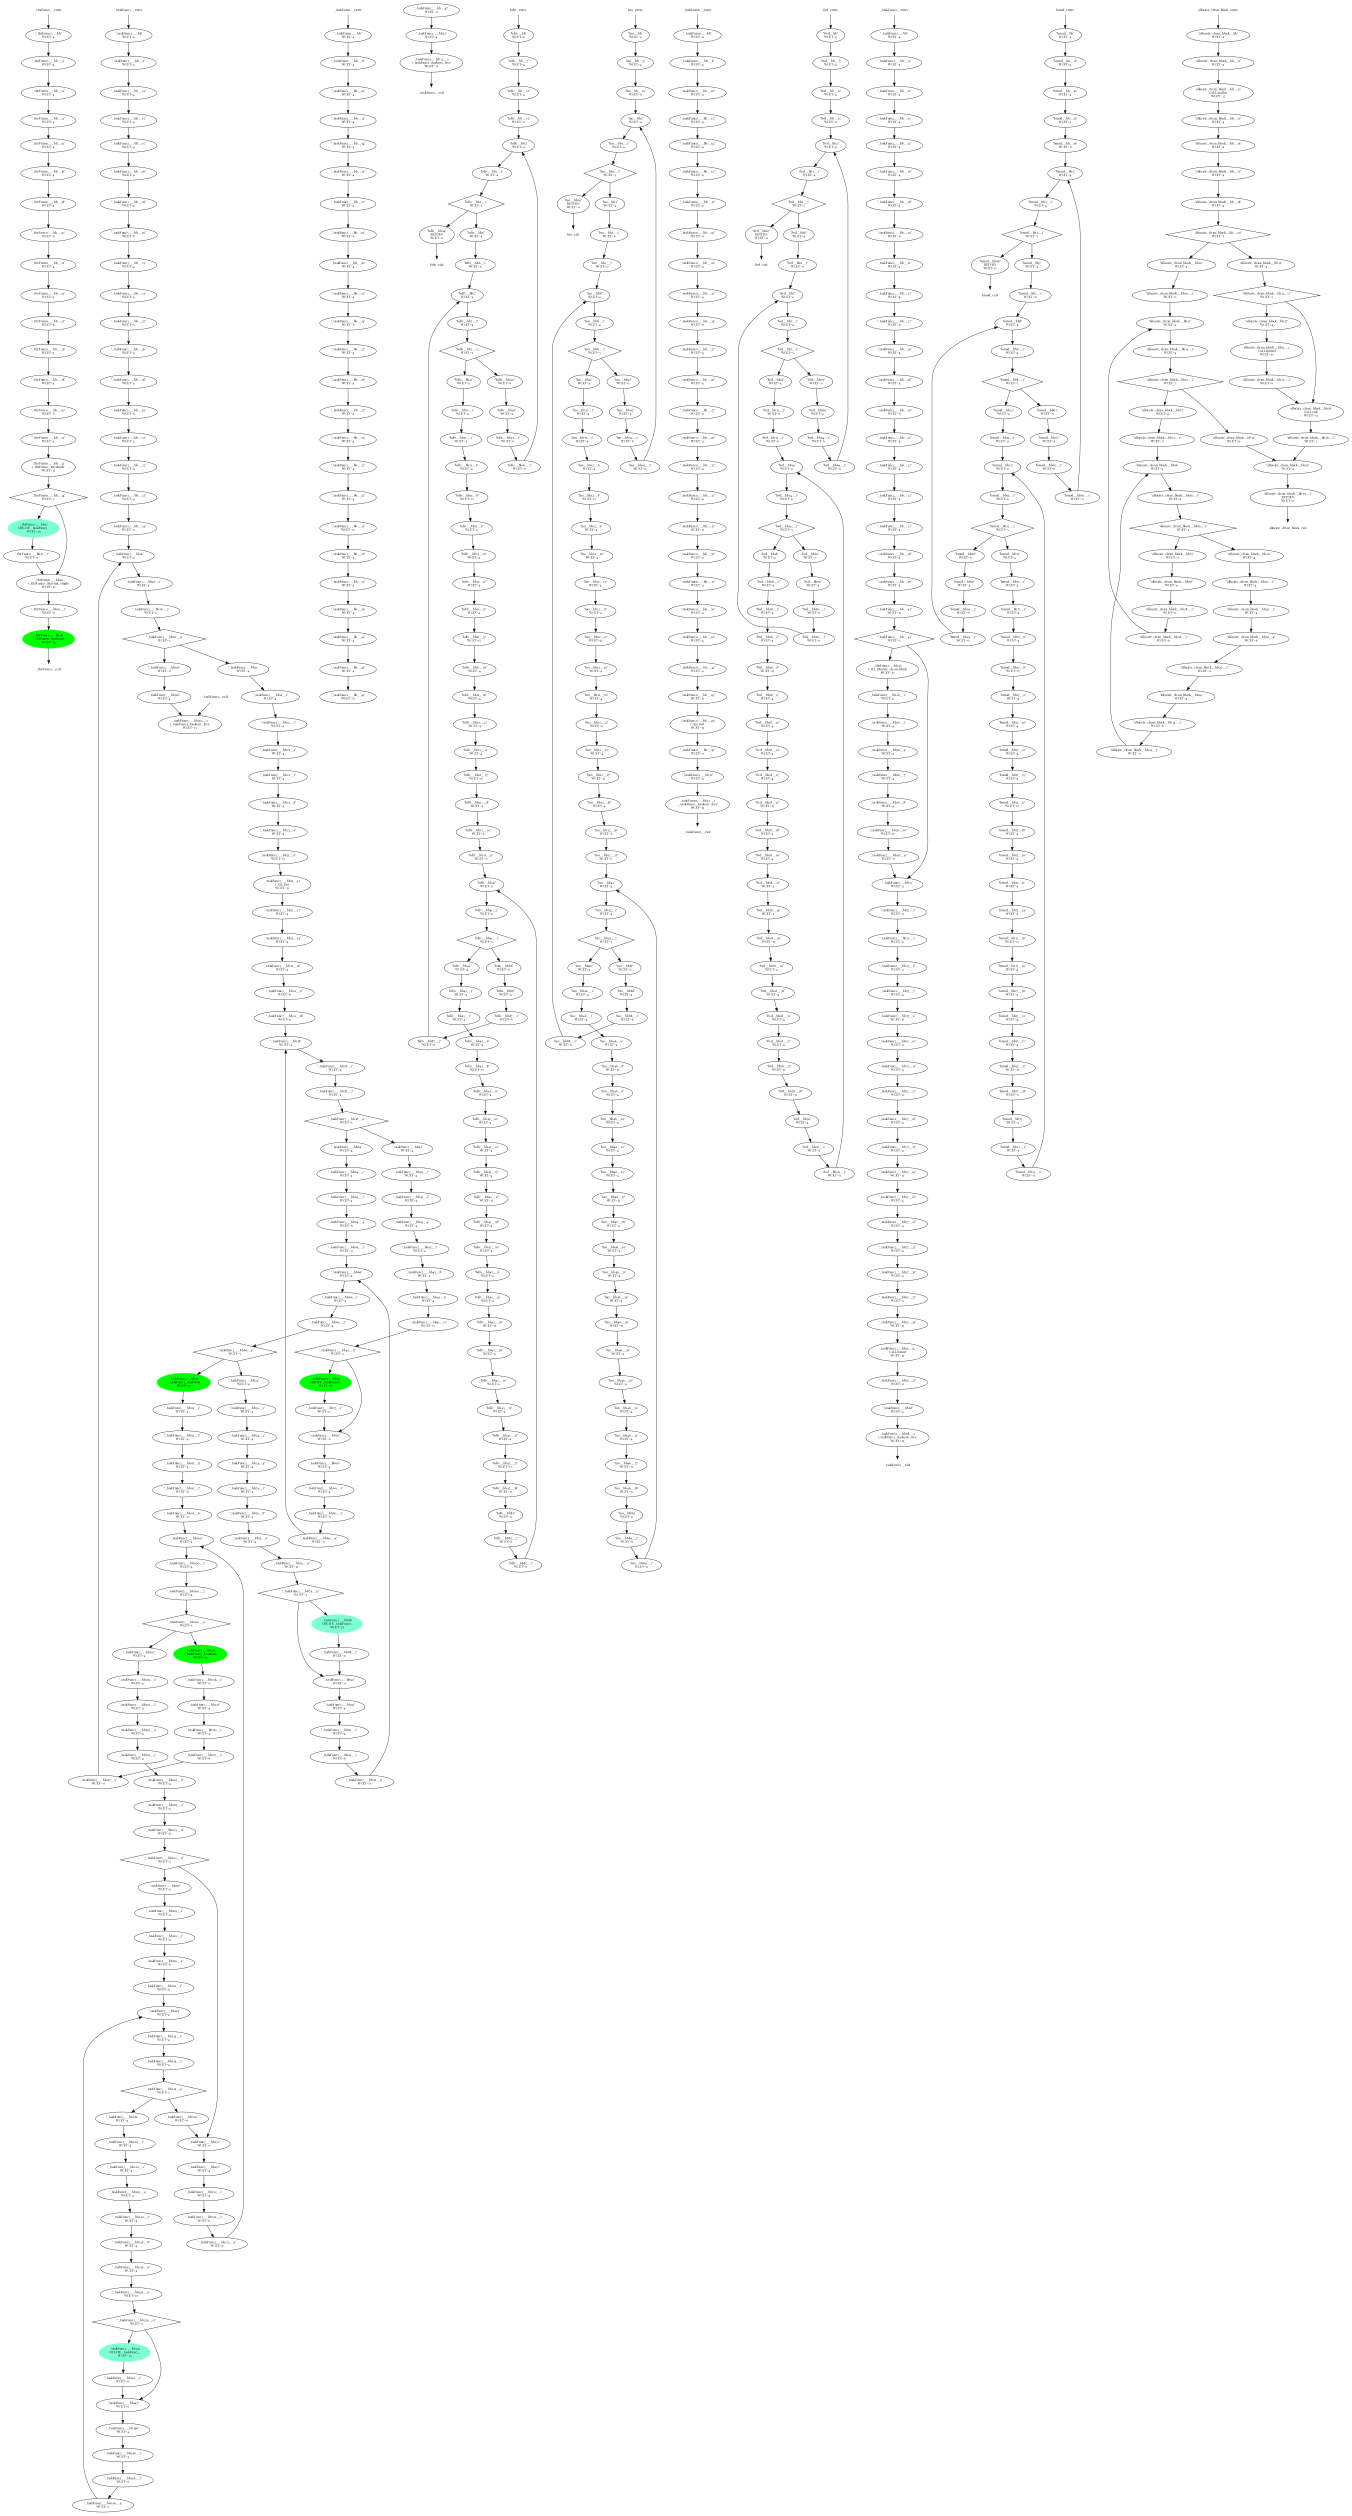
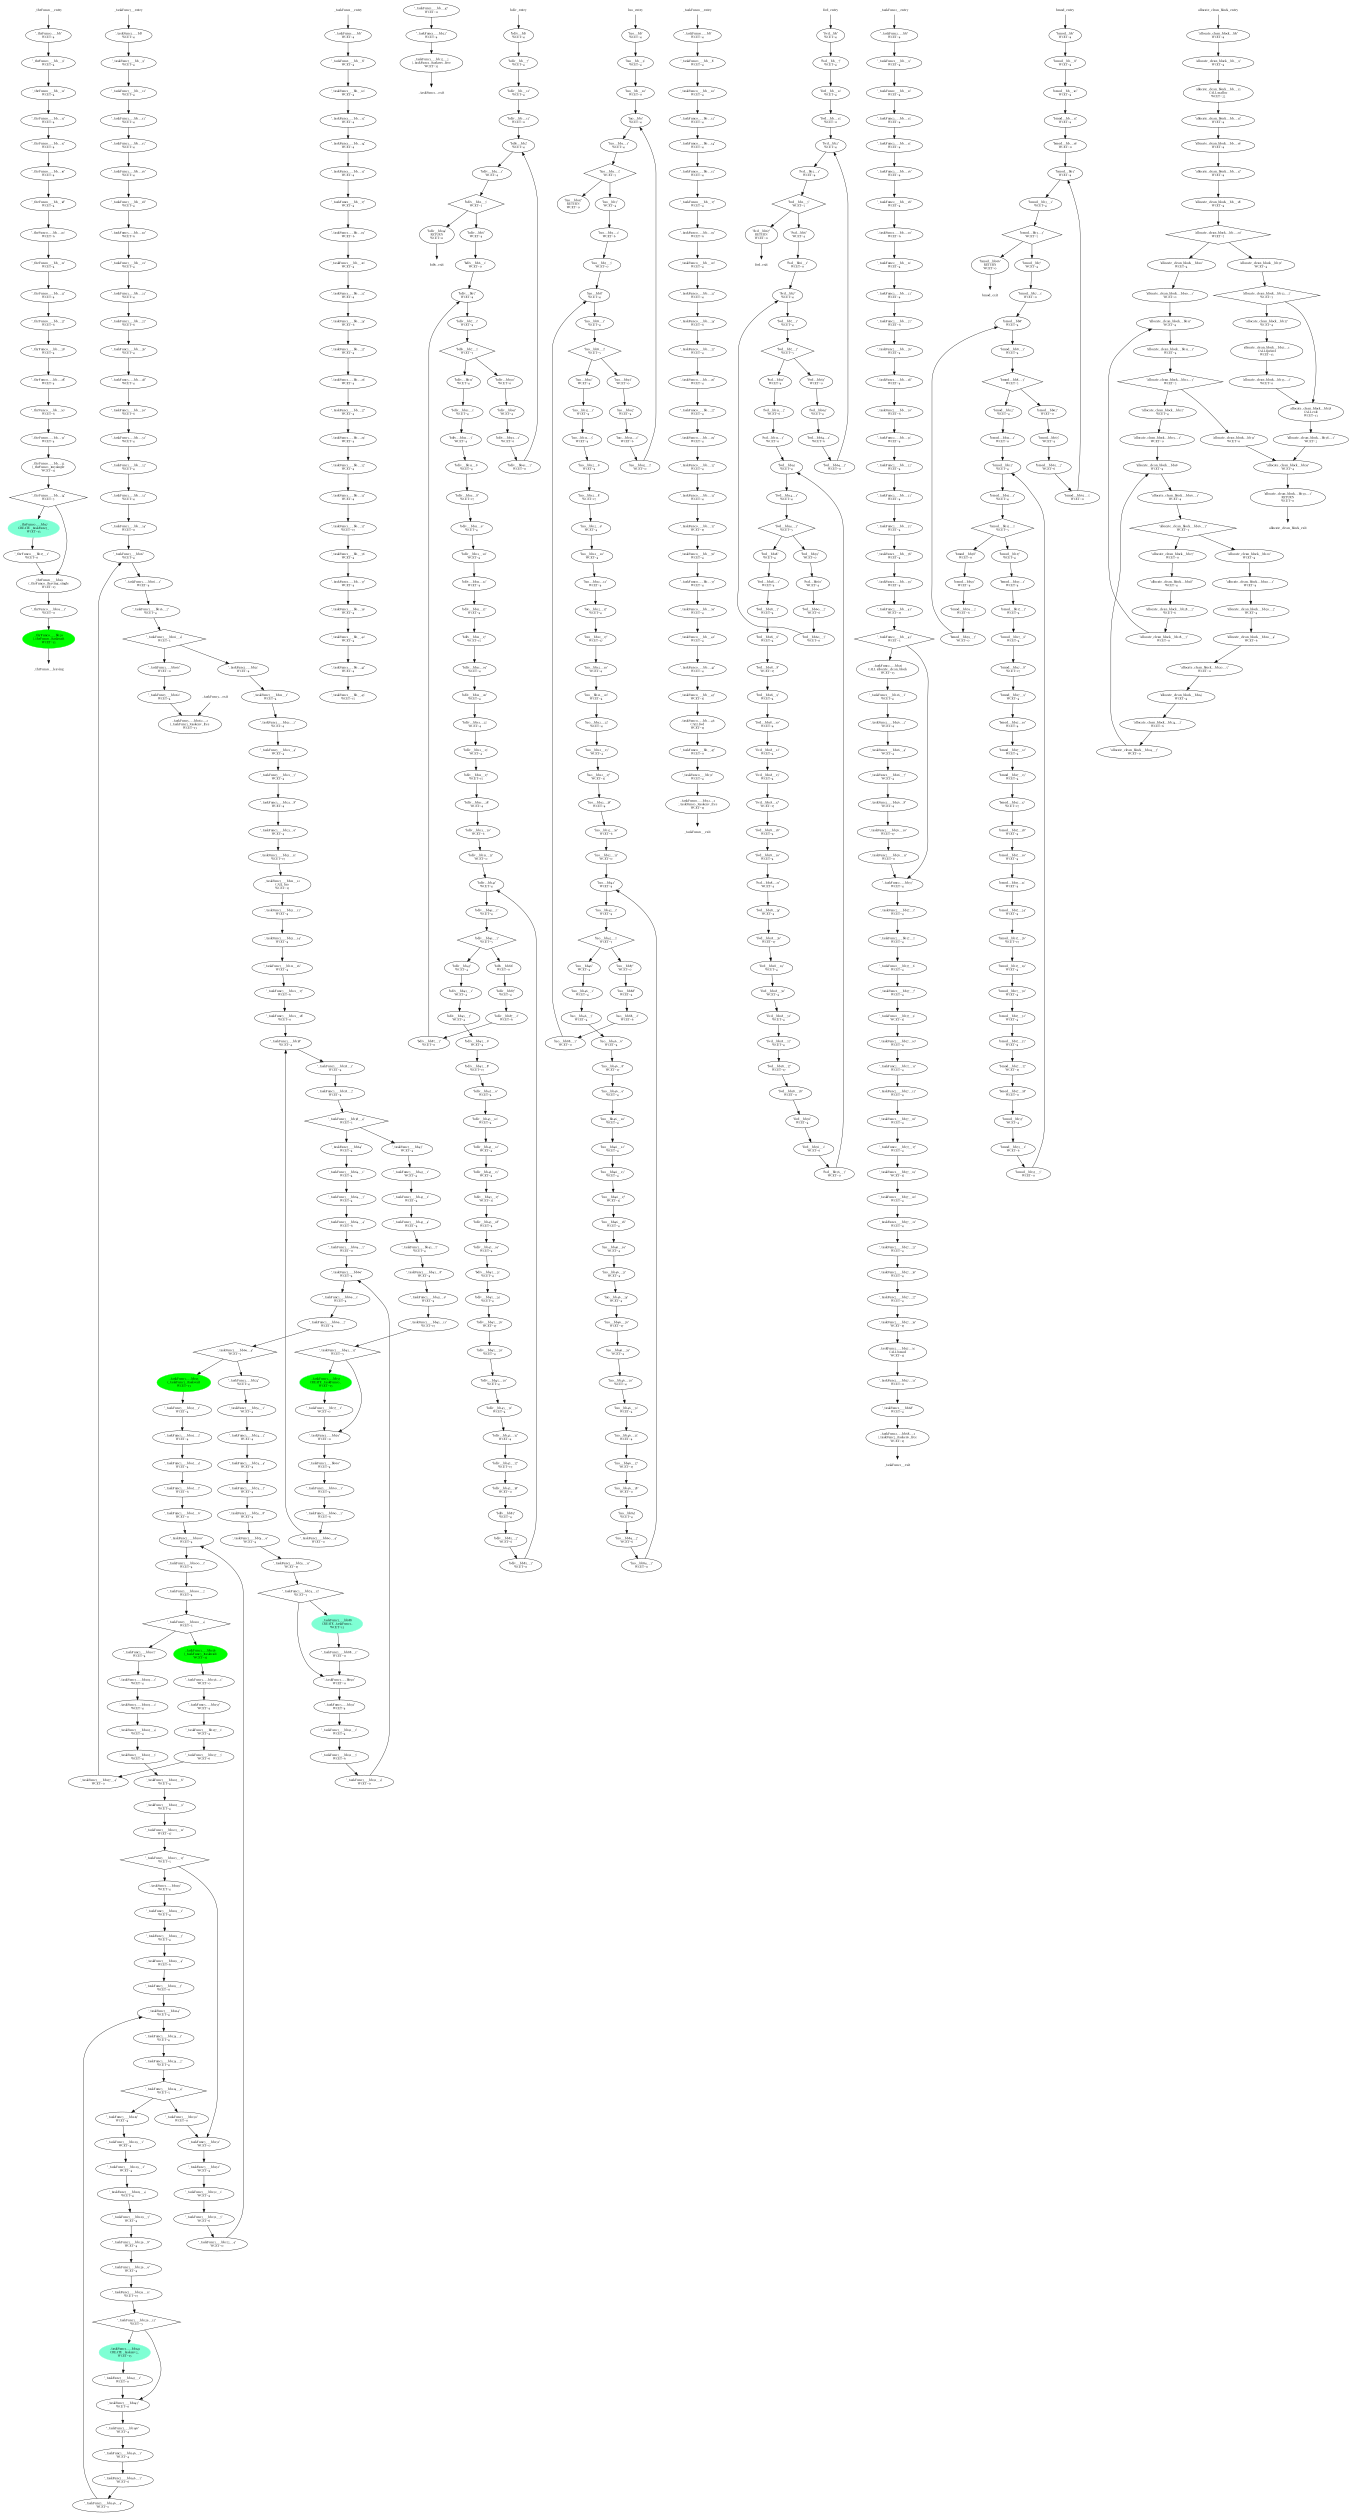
node "lu0_exit": removed
node "_thrFunc0__exit": label "_thrFunc0__exit" -> "_thrFunc0__leaving"
node "_thrFunc2___bb26 CALL allocate_clean_block WCET=13": label "_thrFunc2___bb26 CALL allocate_clean_block WCET=13" -> "_taskFunc2___bb26 CALL allocate_clean_block WCET=13"
node "_taskFunc3___bb143 CREATE _taskFunc2_ WCET=13": label "_taskFunc3___bb143 CREATE _taskFunc2_ WCET=13" -> "_taskFunc3___bb143 CREATE _taskenv2_ WCET=13"
